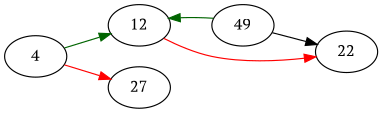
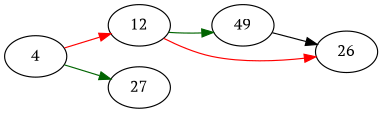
edge "49" -> "12": reversed
edge "4" -> "12": color darkgreen -> red
node "22": label "22" -> "26"
edge "4" -> "27": color red -> darkgreen
